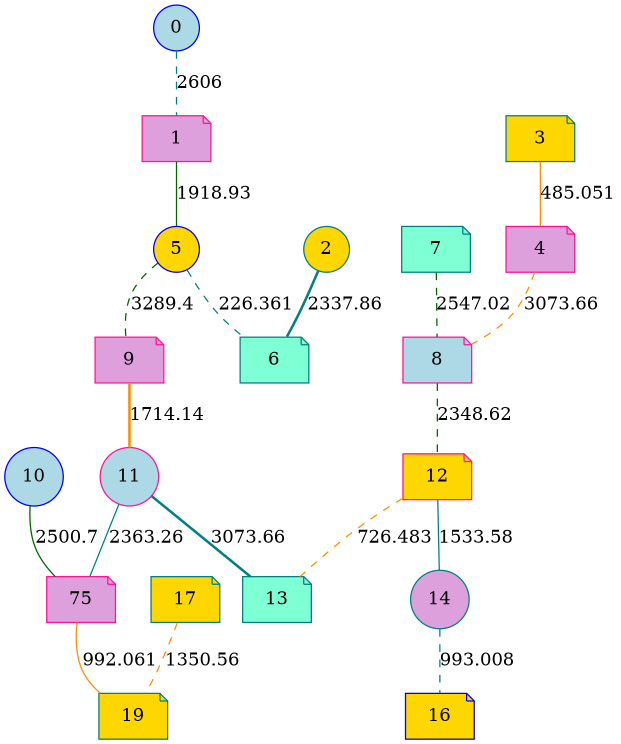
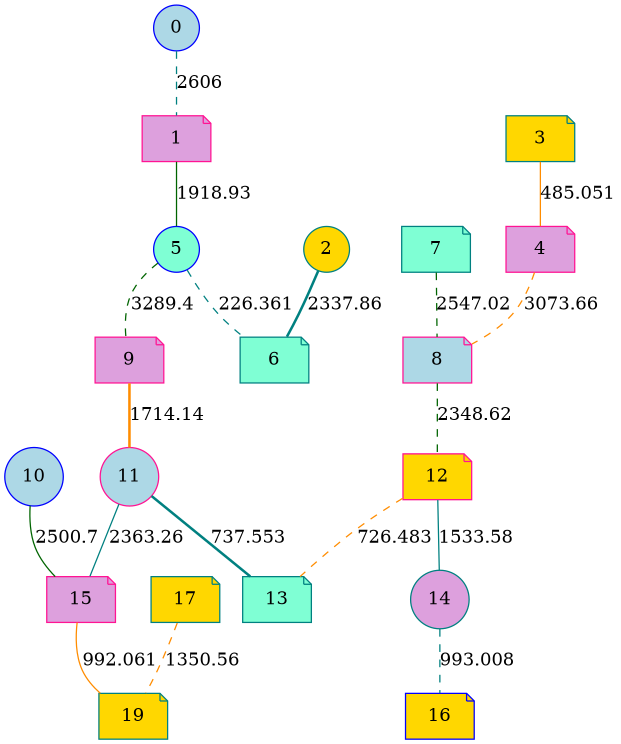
node "5": fillcolor gold -> aquamarine
edge "11" -- "13": label "3073.66" -> "737.553"
node "75": label "75" -> "15"
